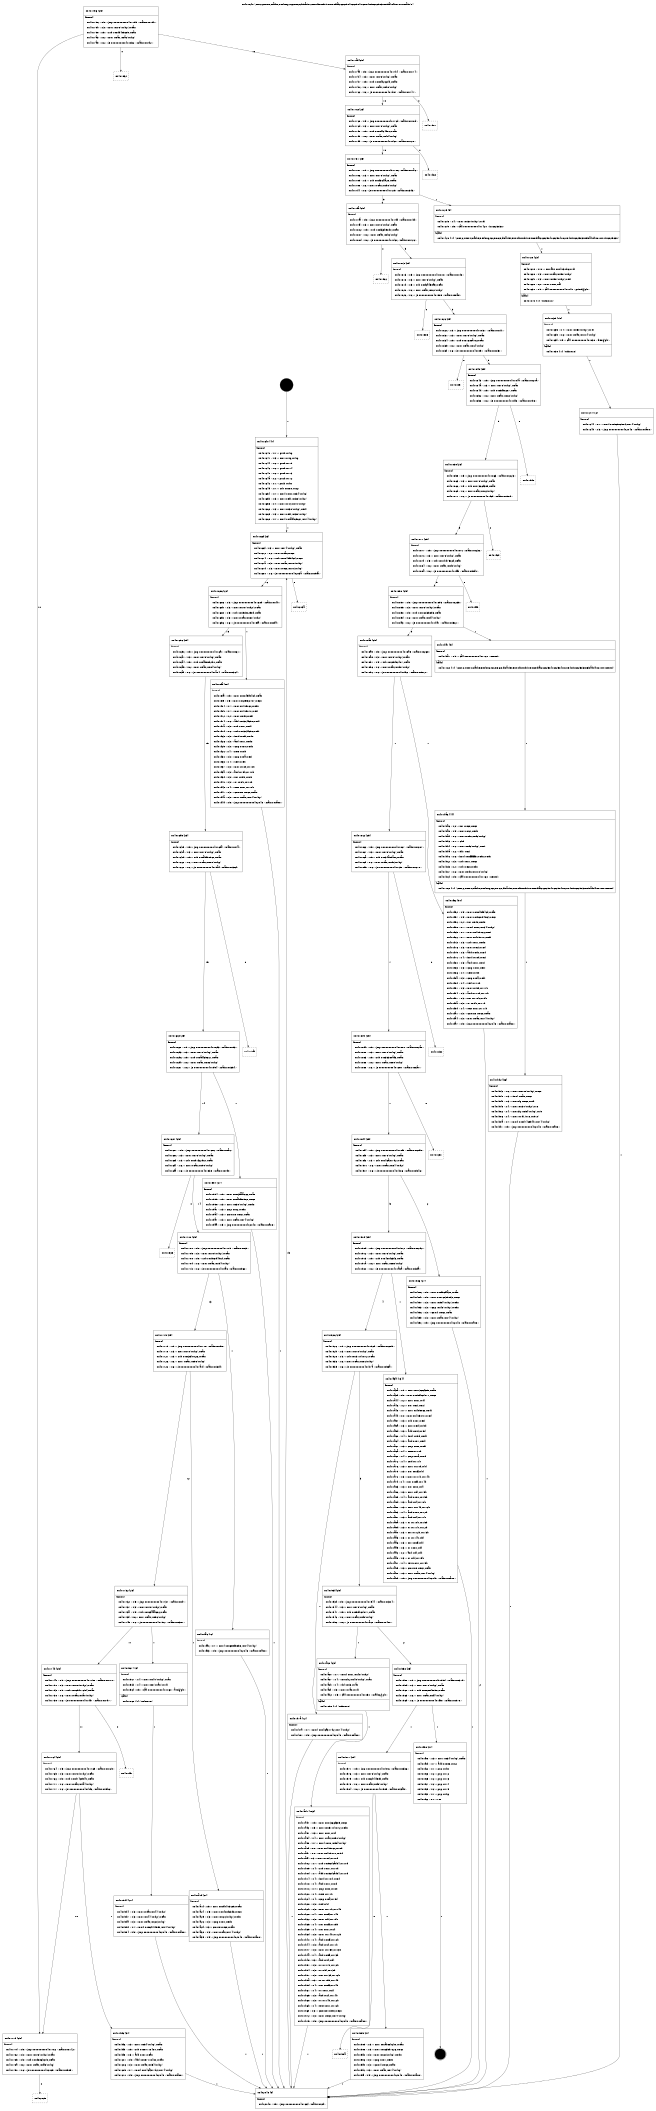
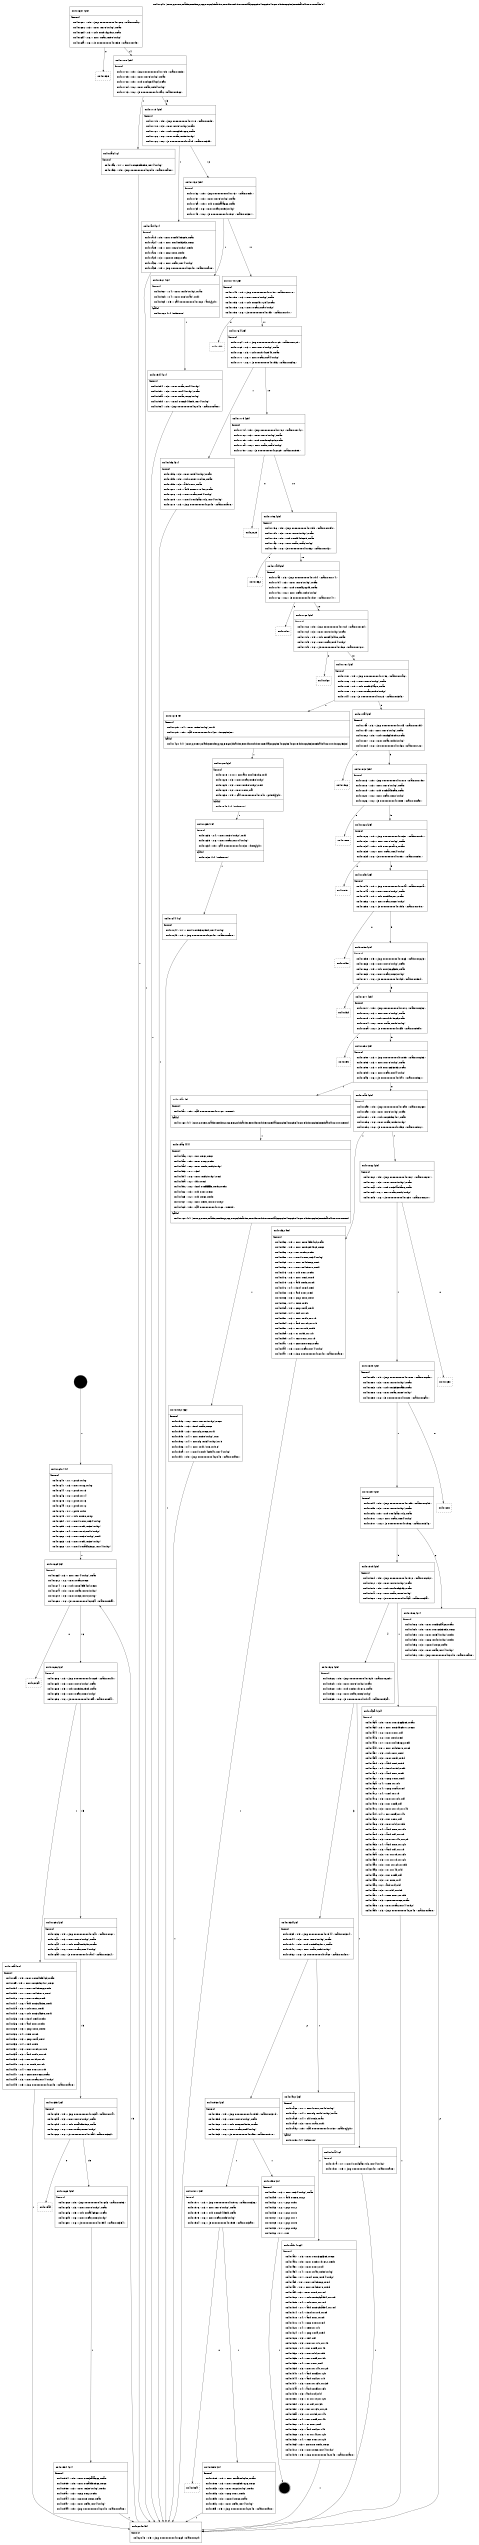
edge "0x401796 [25]" -> "0x40177d [25]": reversed
edge "0x4016ce [25]" -> "0x4016e7 [25]": removed, label "14"
